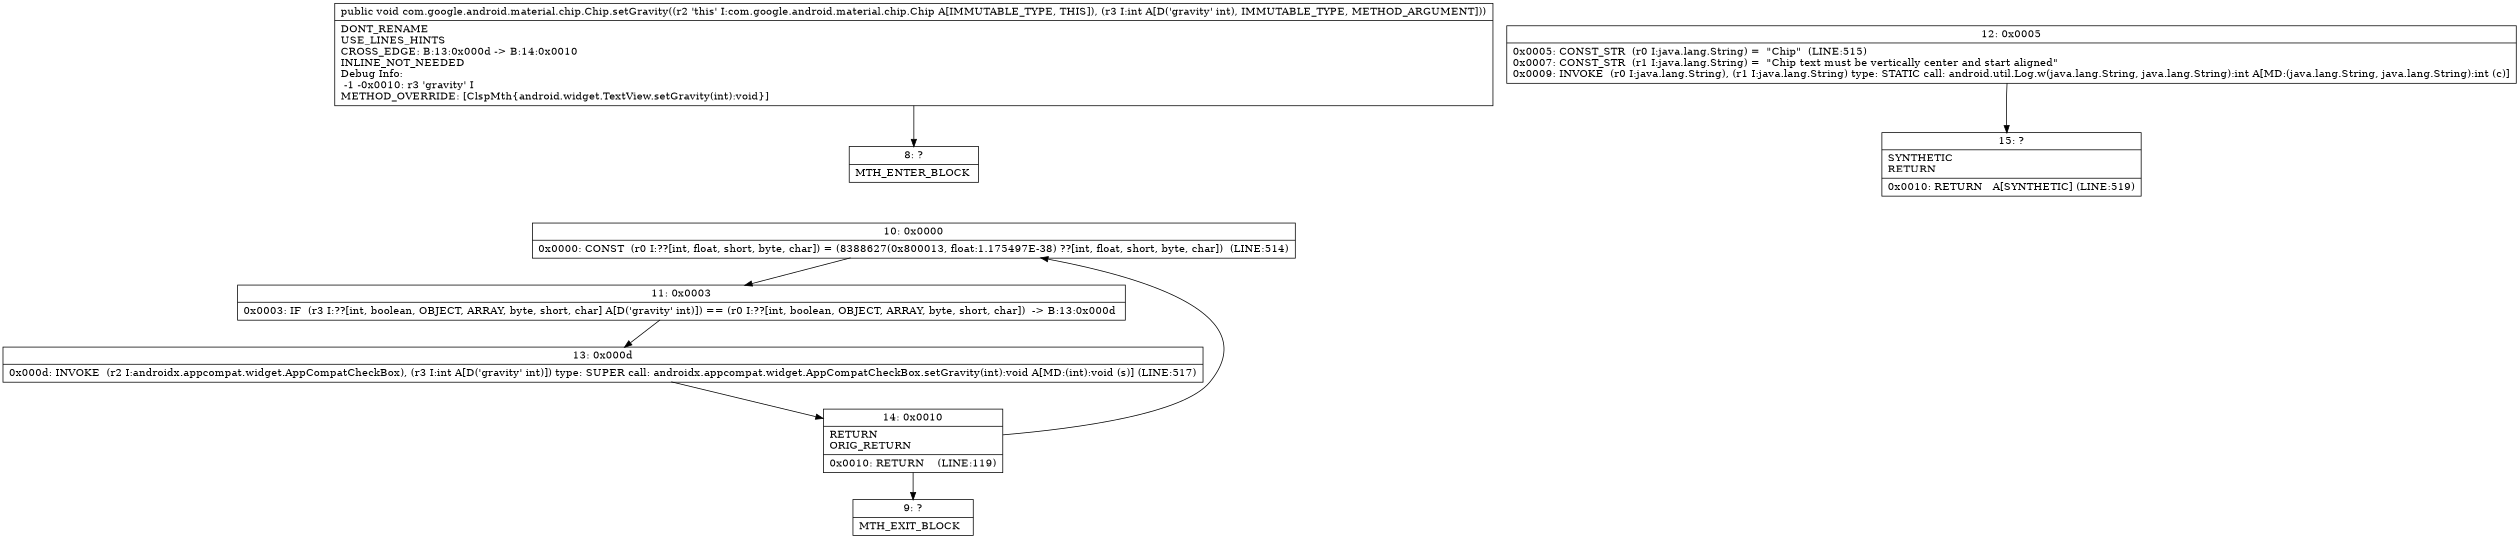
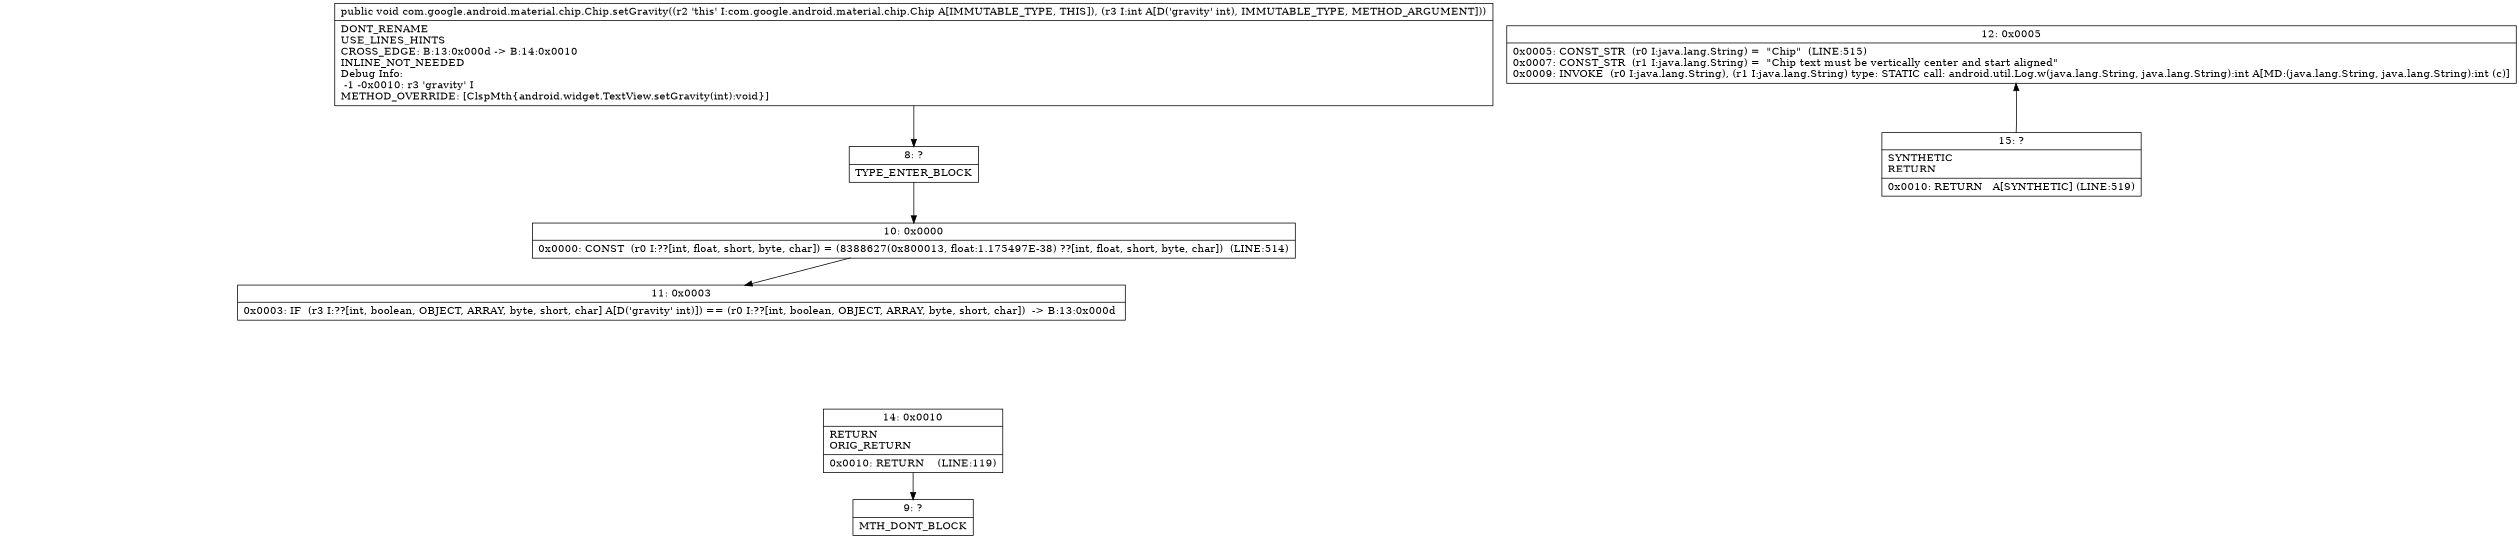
edge "12: 0x0005" -> "15: ?": reversed
node "8: ?": text "MTH_ENTER_BLOCK" -> "TYPE_ENTER_BLOCK"
node "13: 0x000d": removed
edge "14: 0x0010" -> "10: 0x0000": now "8: ?" -> "10: 0x0000"
node "9: ?": text "MTH_EXIT_BLOCK" -> "MTH_DONT_BLOCK"
